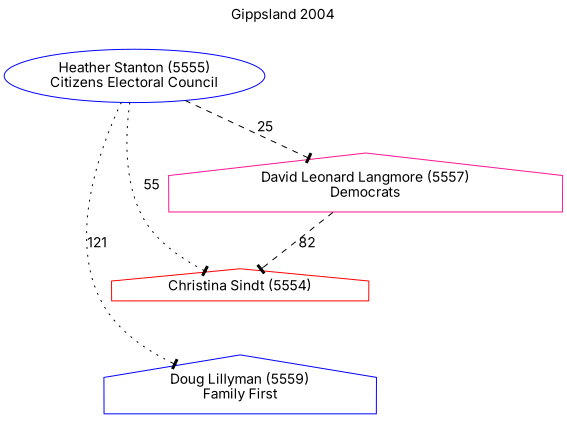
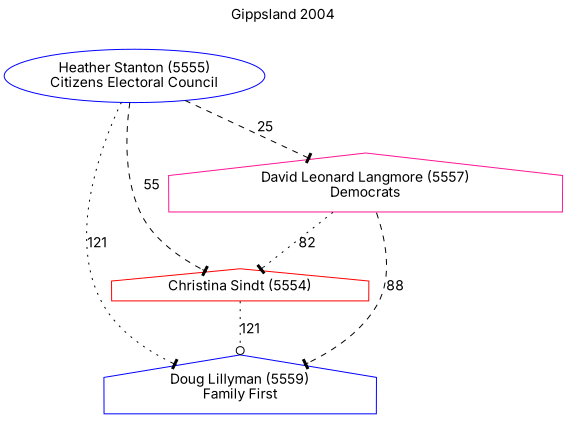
edge "Heather Stanton (5555) Citizens Electoral Council" -> "Christina Sindt (5554)": style dotted -> dashed
edge "David Leonard Langmore (5557) Democrats" -> "Christina Sindt (5554)": style dashed -> dotted
edge "David Leonard Langmore (5557) Democrats" -> "Doug Lillyman (5559) Family First": added, label "88"
edge "Christina Sindt (5554)" -> "Doug Lillyman (5559) Family First": added, label "121"
